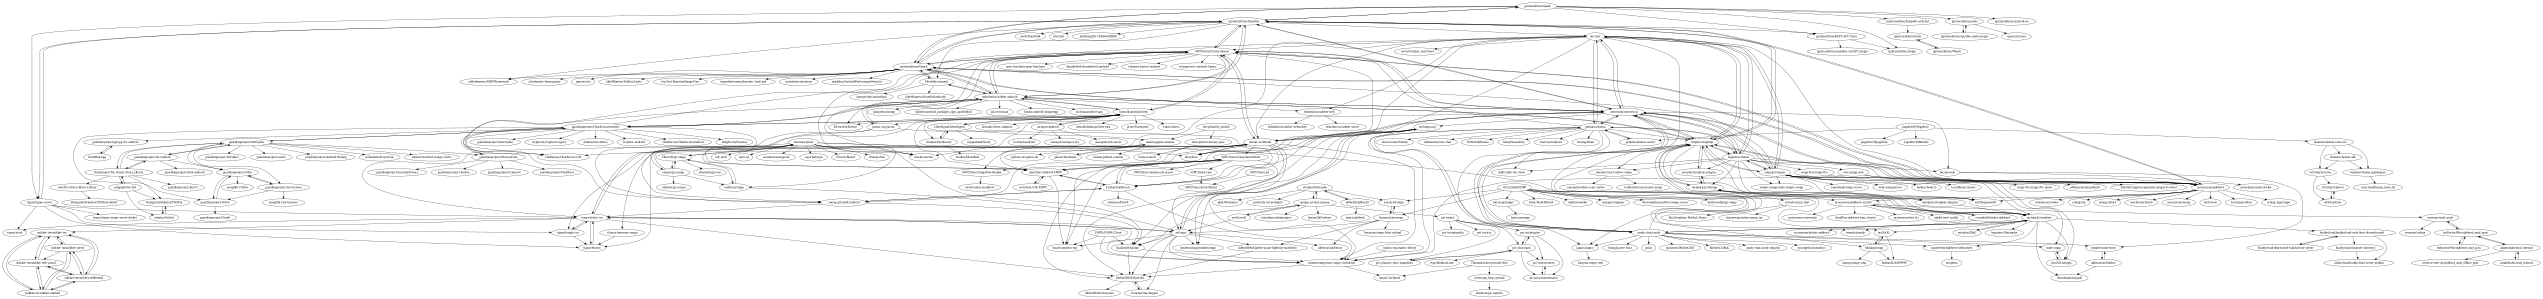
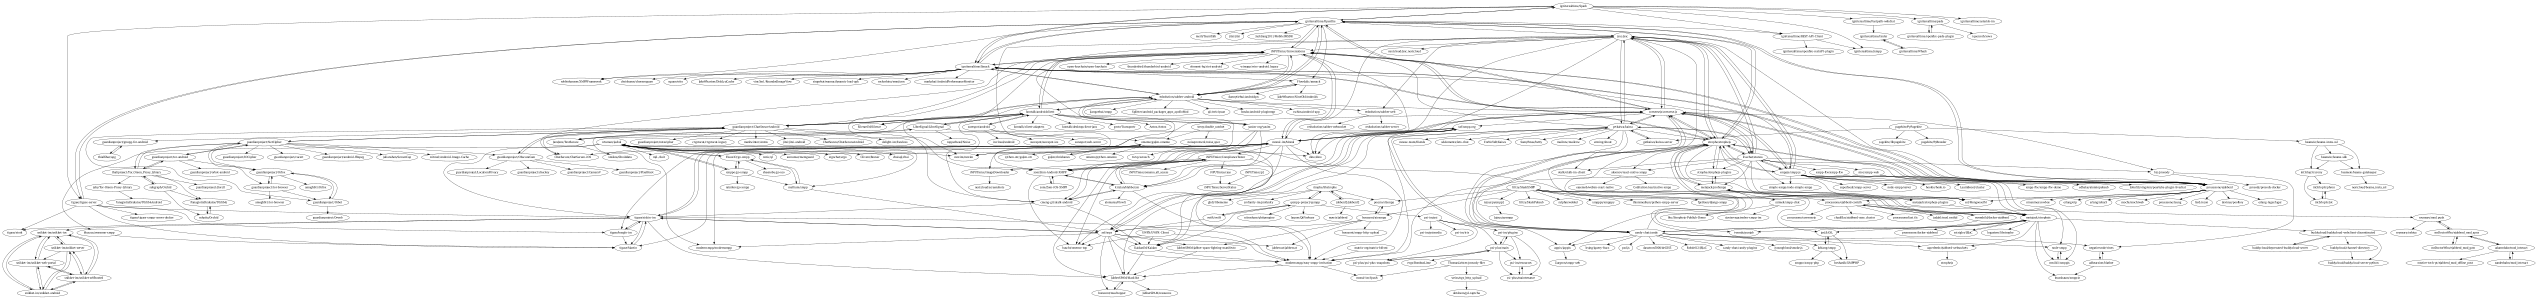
edge "Flowdalic/asmack" -> "igniterealtime/Smack": removed
edge "conversejs/converse.js" -> "redsolution/xabber-android": removed
node "legastero/stanza": label "legastero/stanza" -> "livechat/stanza"
